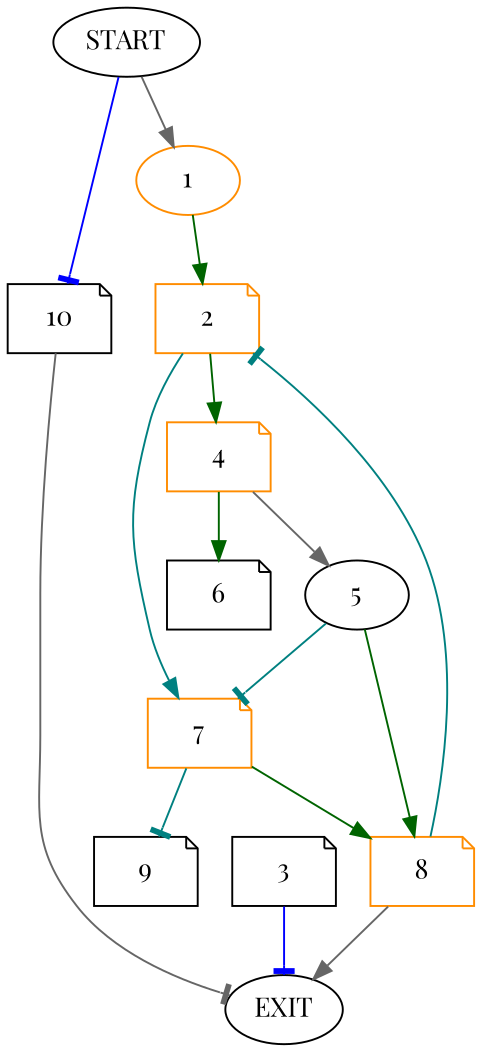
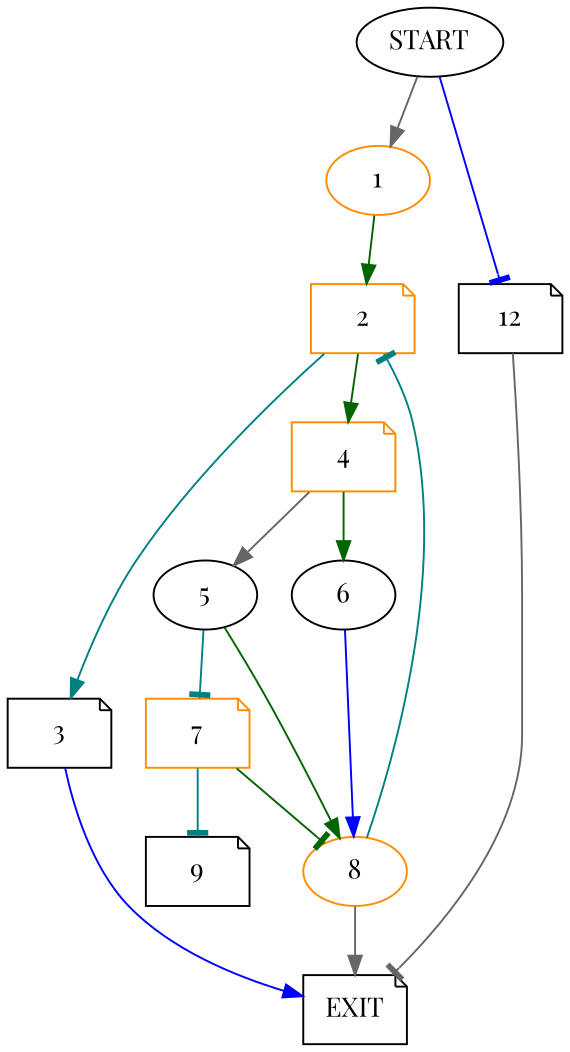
node "10": label "10" -> "12"
edge "2" -> "7": now "2" -> "3"
node "6": shape note -> ellipse
edge "6" -> "8": added
edge "7" -> "8": arrowhead normal -> tee
node "8": shape note -> ellipse
edge "3" -> "EXIT": arrowhead tee -> normal
node "EXIT": shape ellipse -> note
